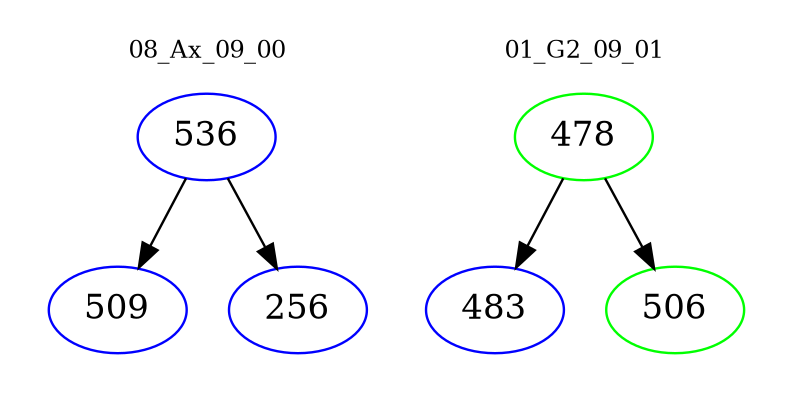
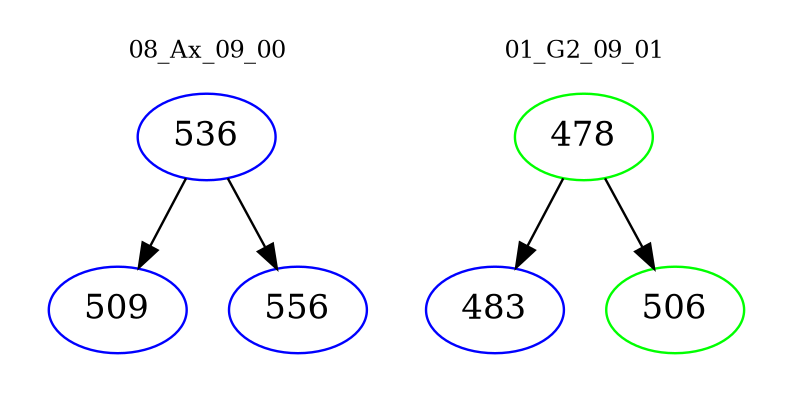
node "256": label "256" -> "556"
